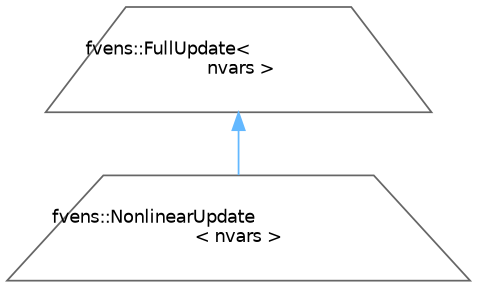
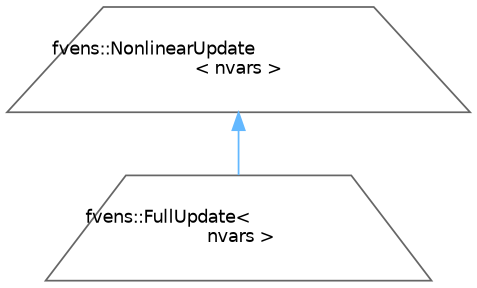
edge "fvens::NonlinearUpdate < nvars >" -> "fvens::FullUpdate< nvars >": reversed
